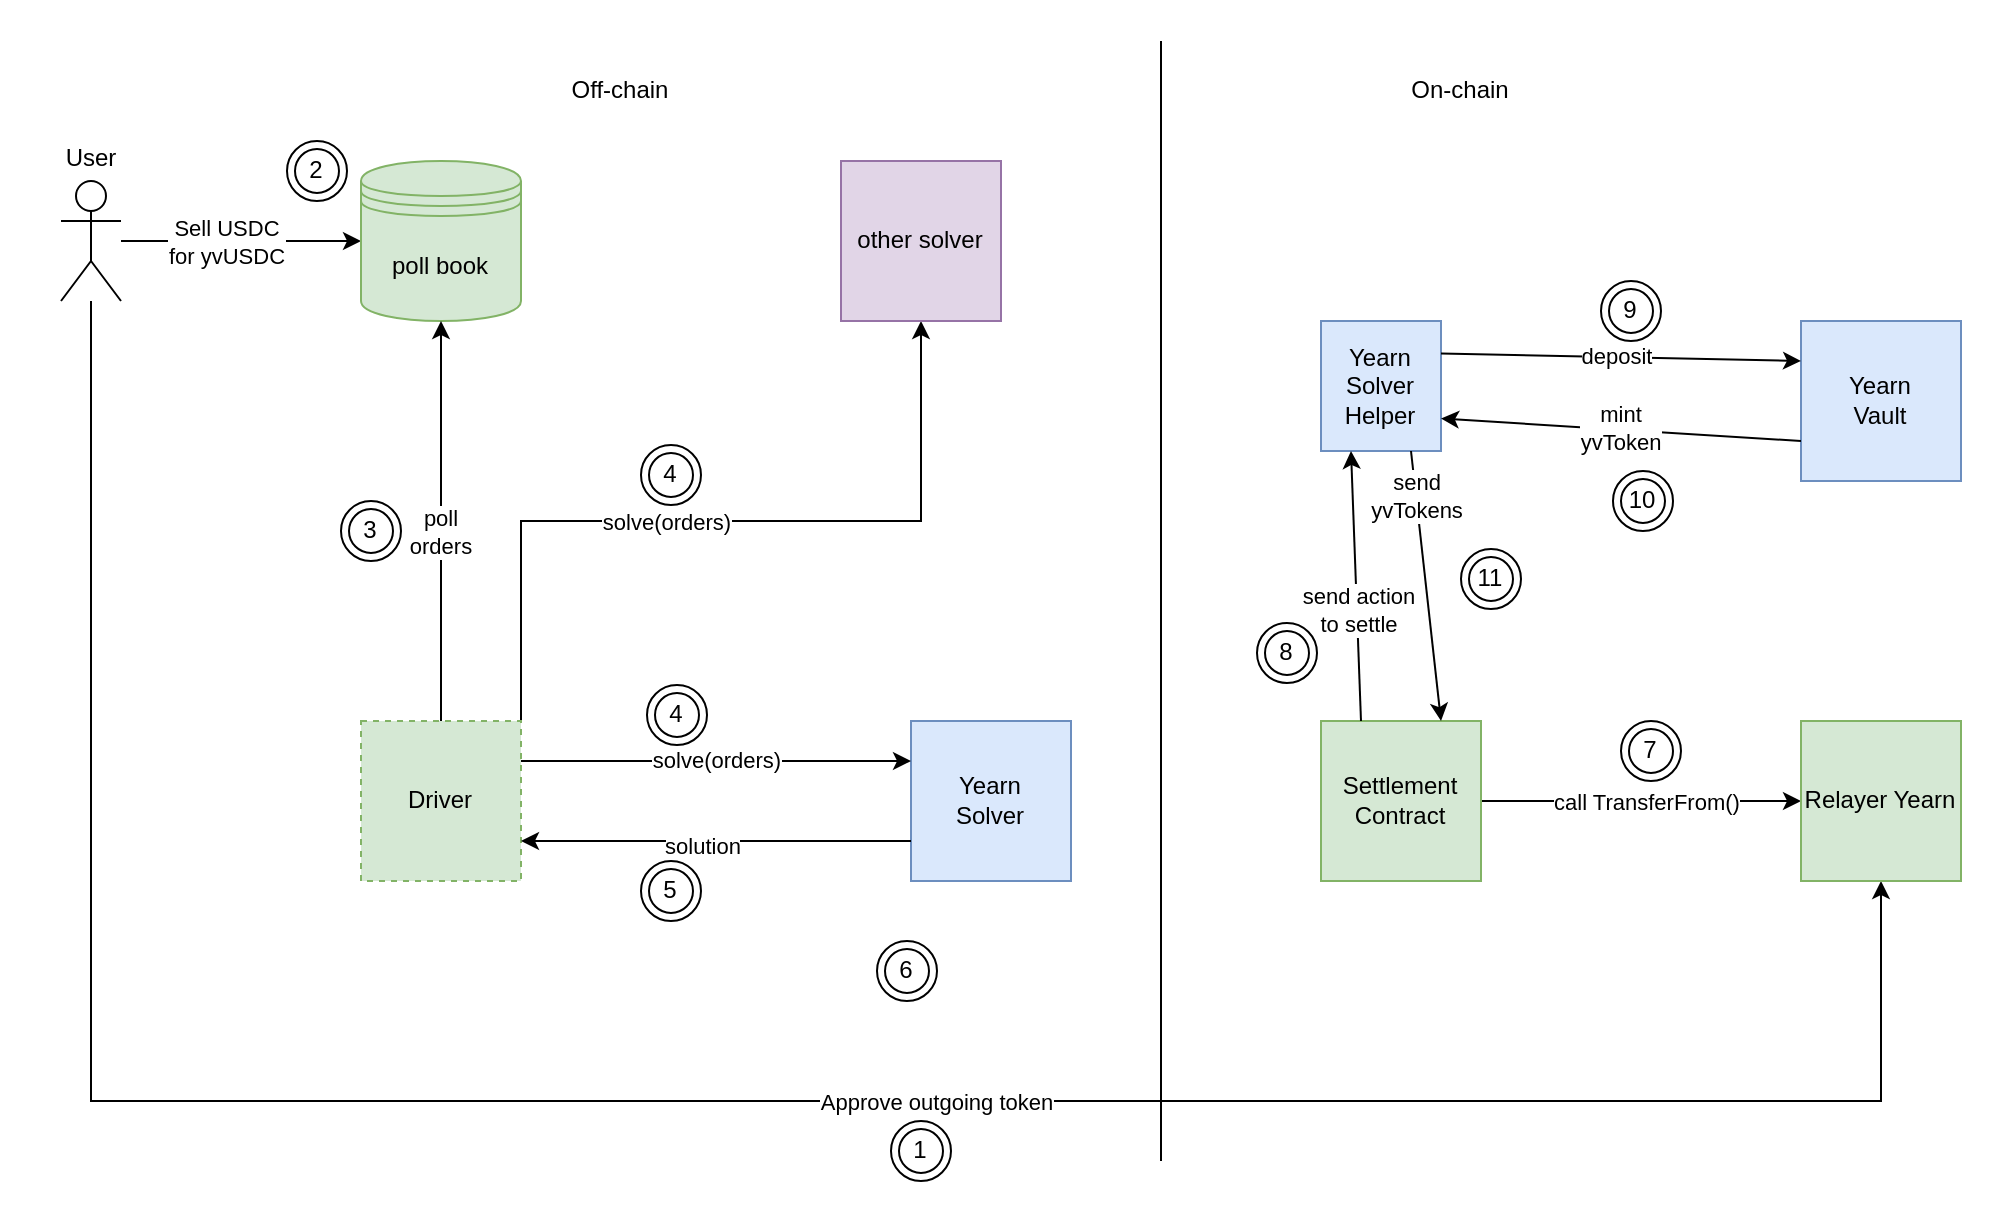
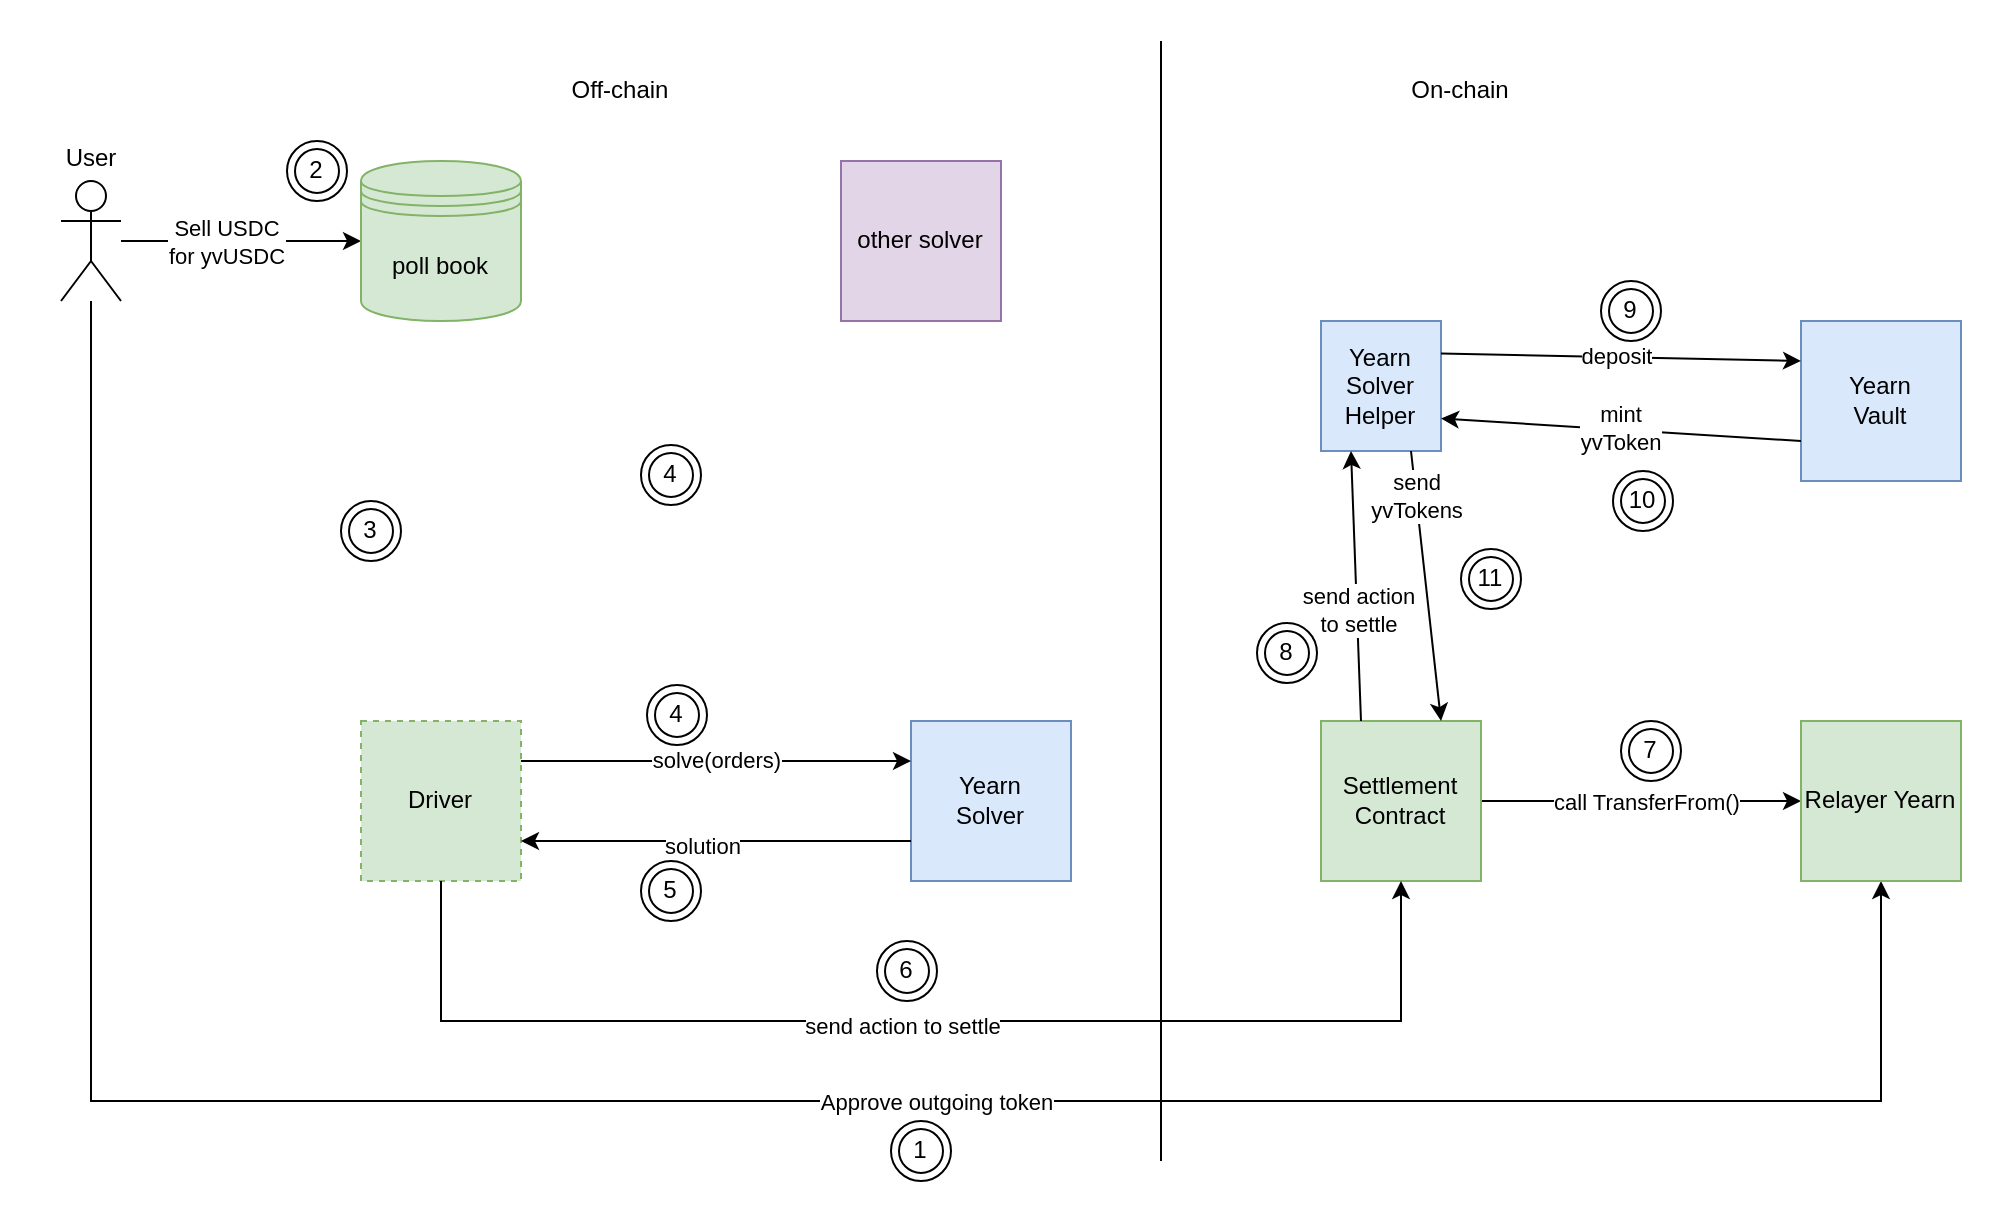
edge "Driver" -> "poll book": removed, label "poll orders"
edge "Driver" -> "other solver": removed, label "solve(orders)"
edge "Driver" -> "Settlement Contract": added, label "send action to settle"
